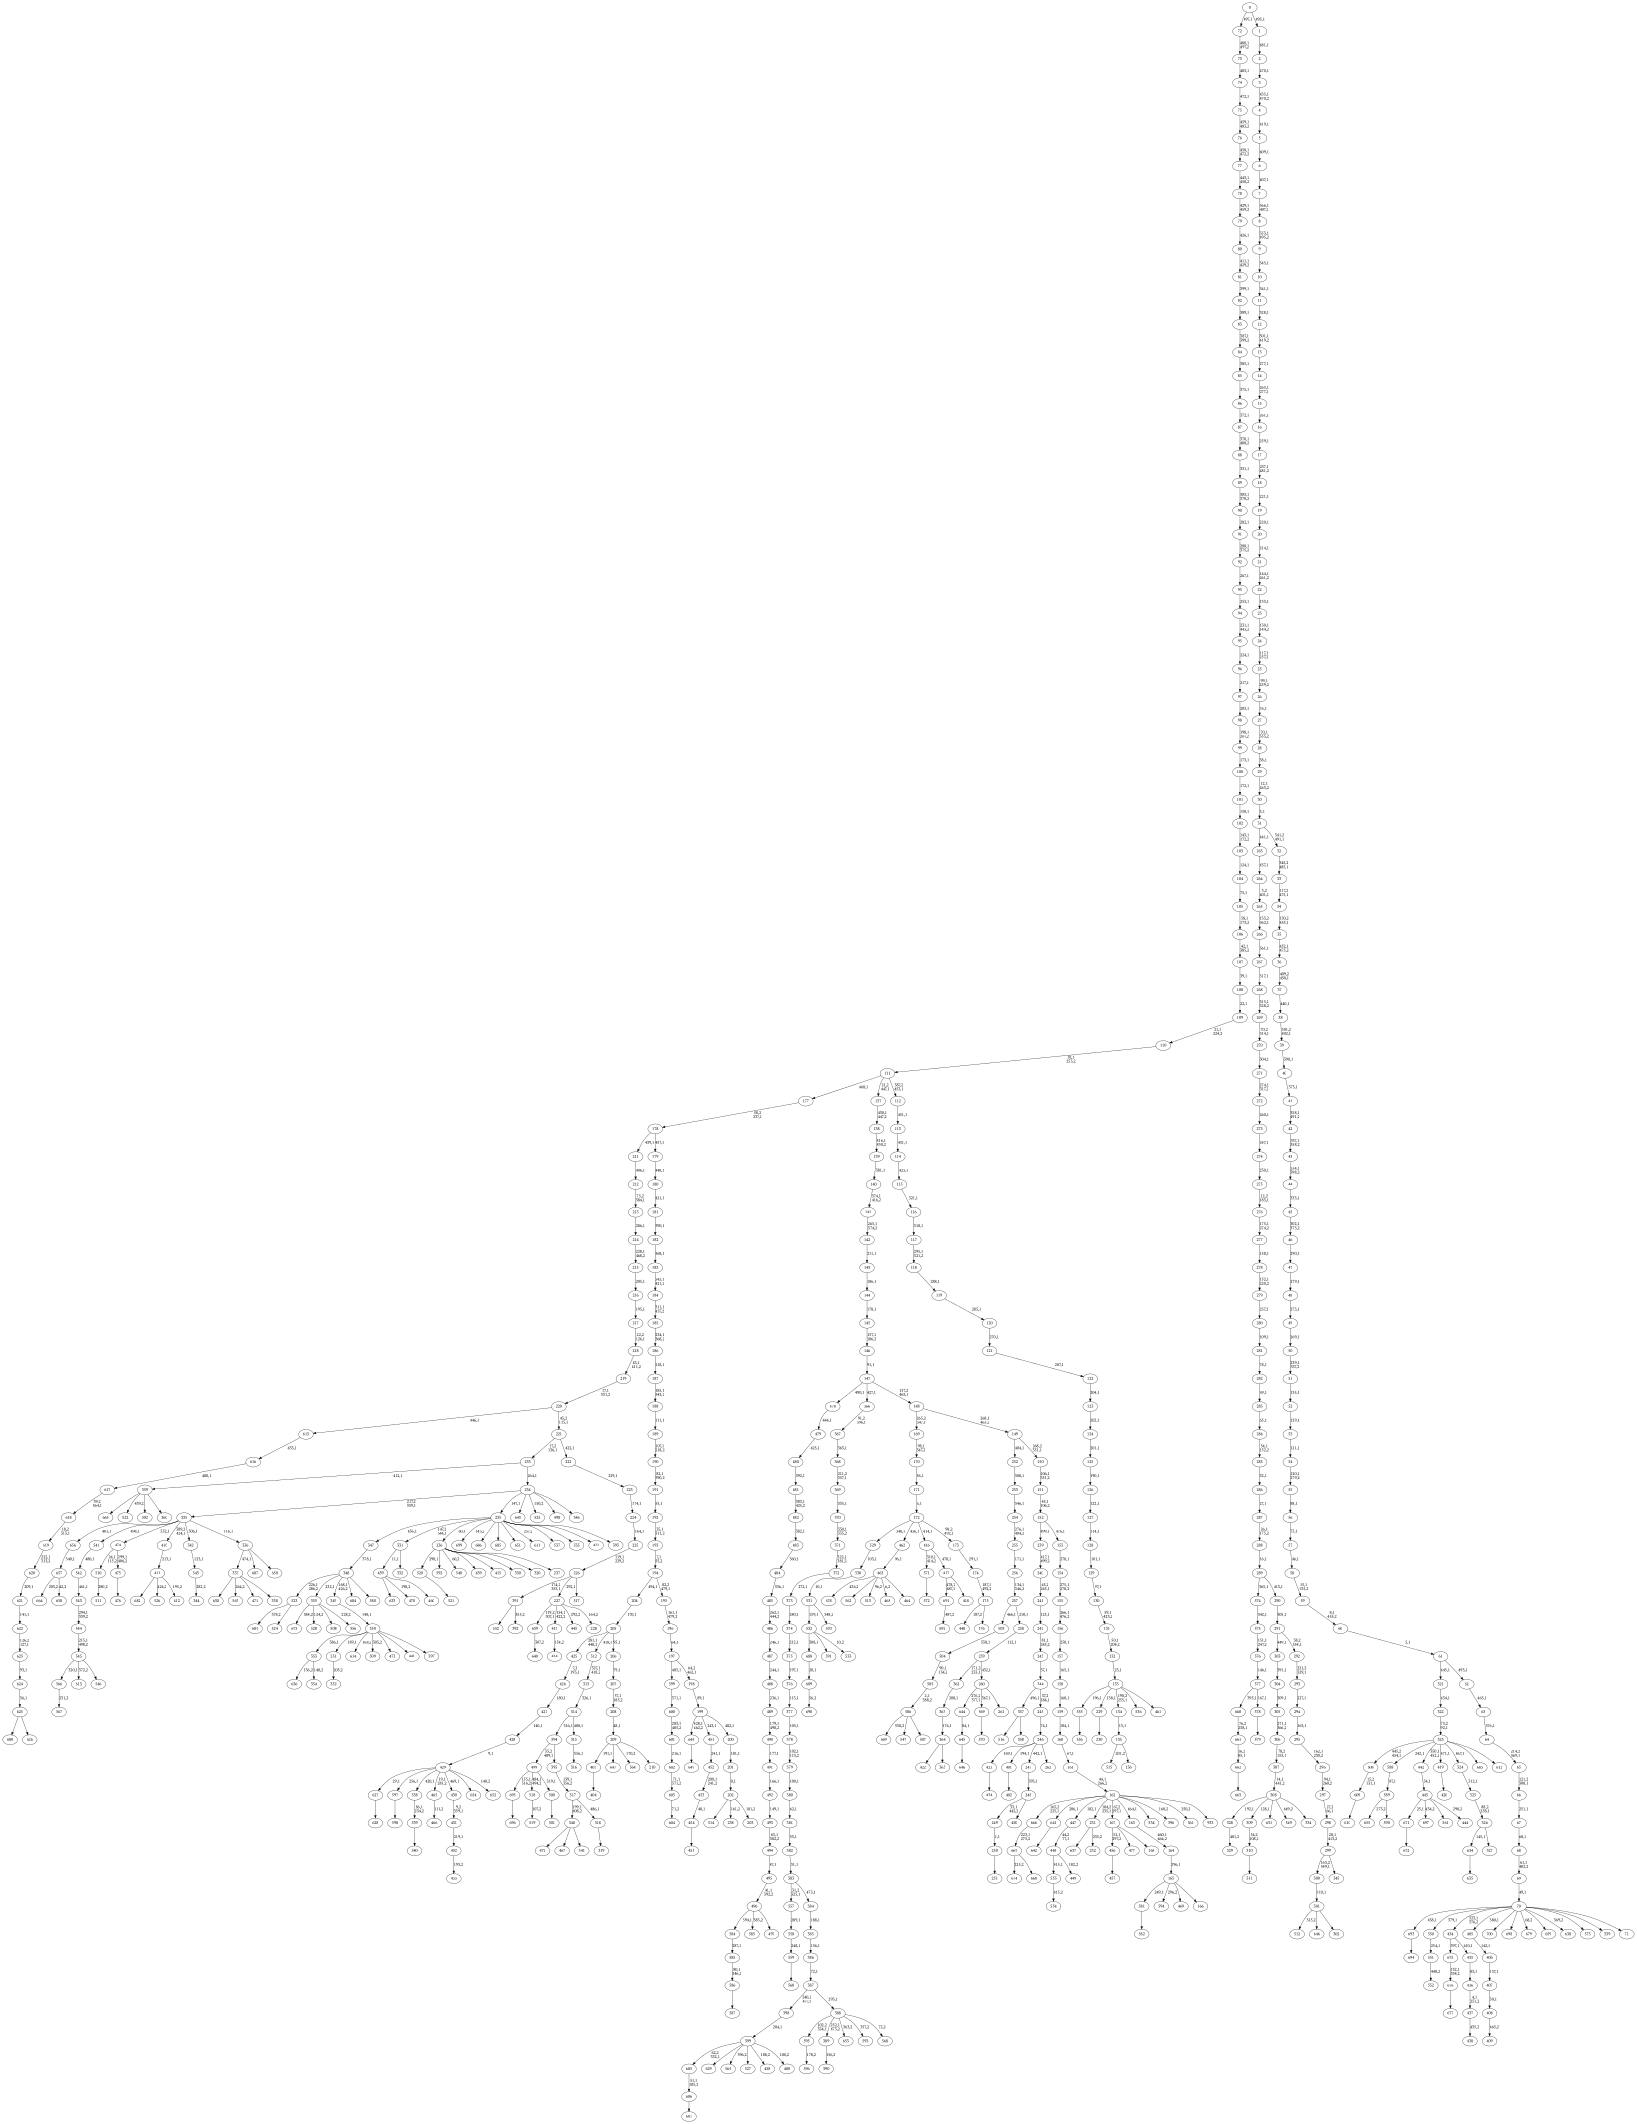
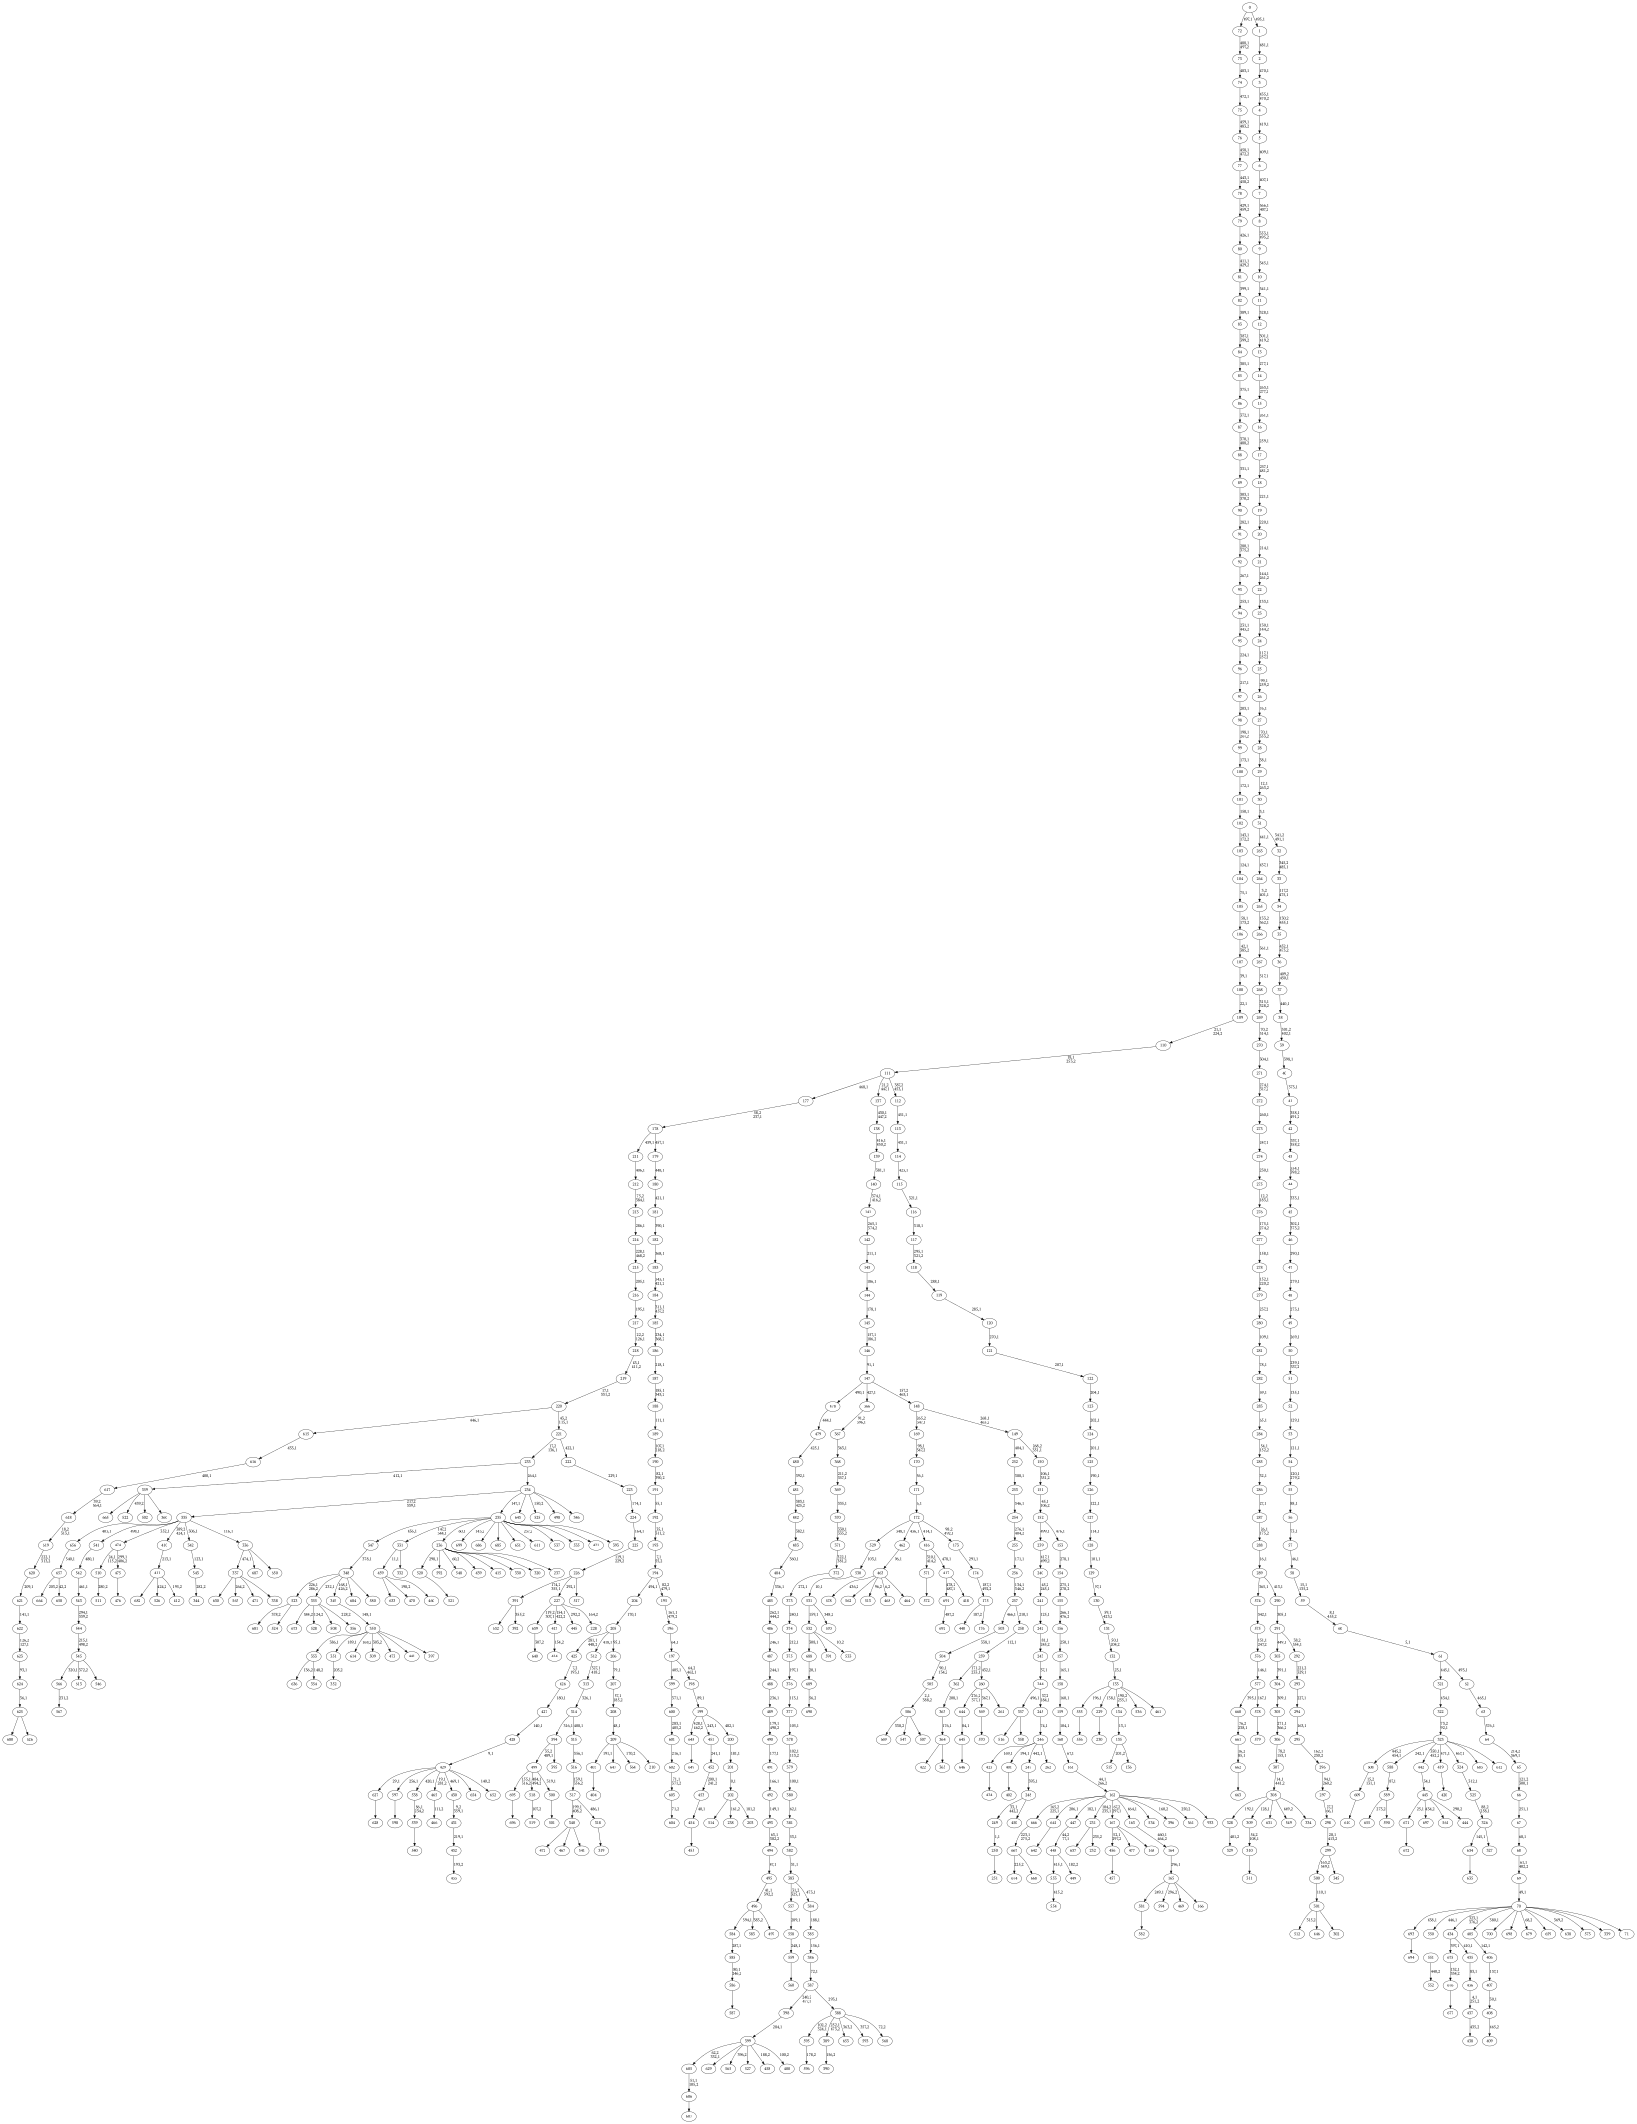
edge "395" -> "317": now "316" -> "317"
edge "70" -> "550": label "379,1" -> "446,1"
edge "550" -> "551": removed, label "254,1"
